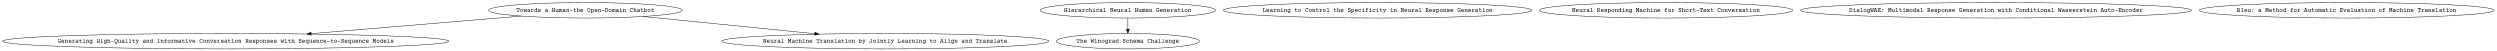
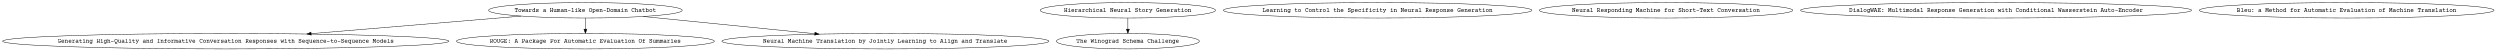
node "Towards a Human-the Open-Domain Chatbot": label "Towards a Human-the Open-Domain Chatbot" -> "Towards a Human-like Open-Domain Chatbot"
node "Hierarchical Neural Human Generation": label "Hierarchical Neural Human Generation" -> "Hierarchical Neural Story Generation"
node "ROUGE: A Package For Automatic Evaluation Of Summaries": added
